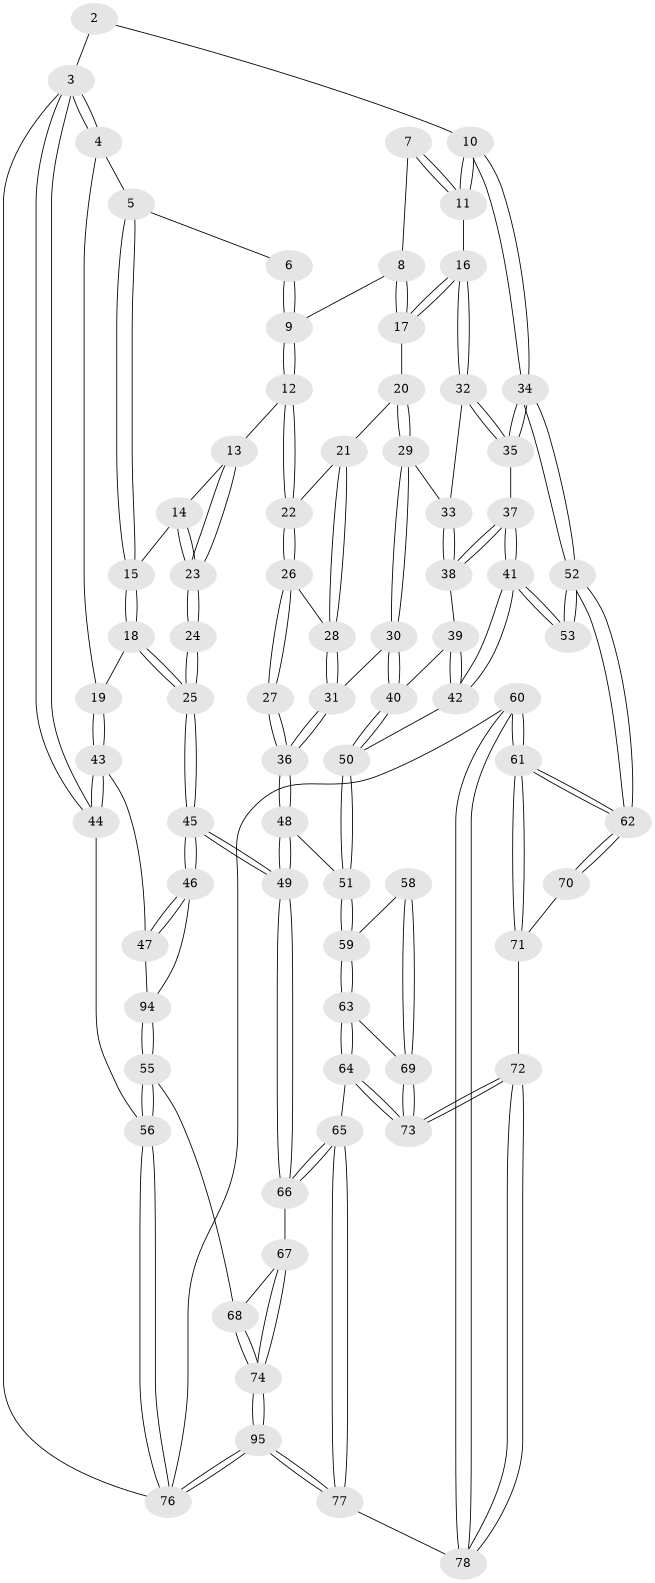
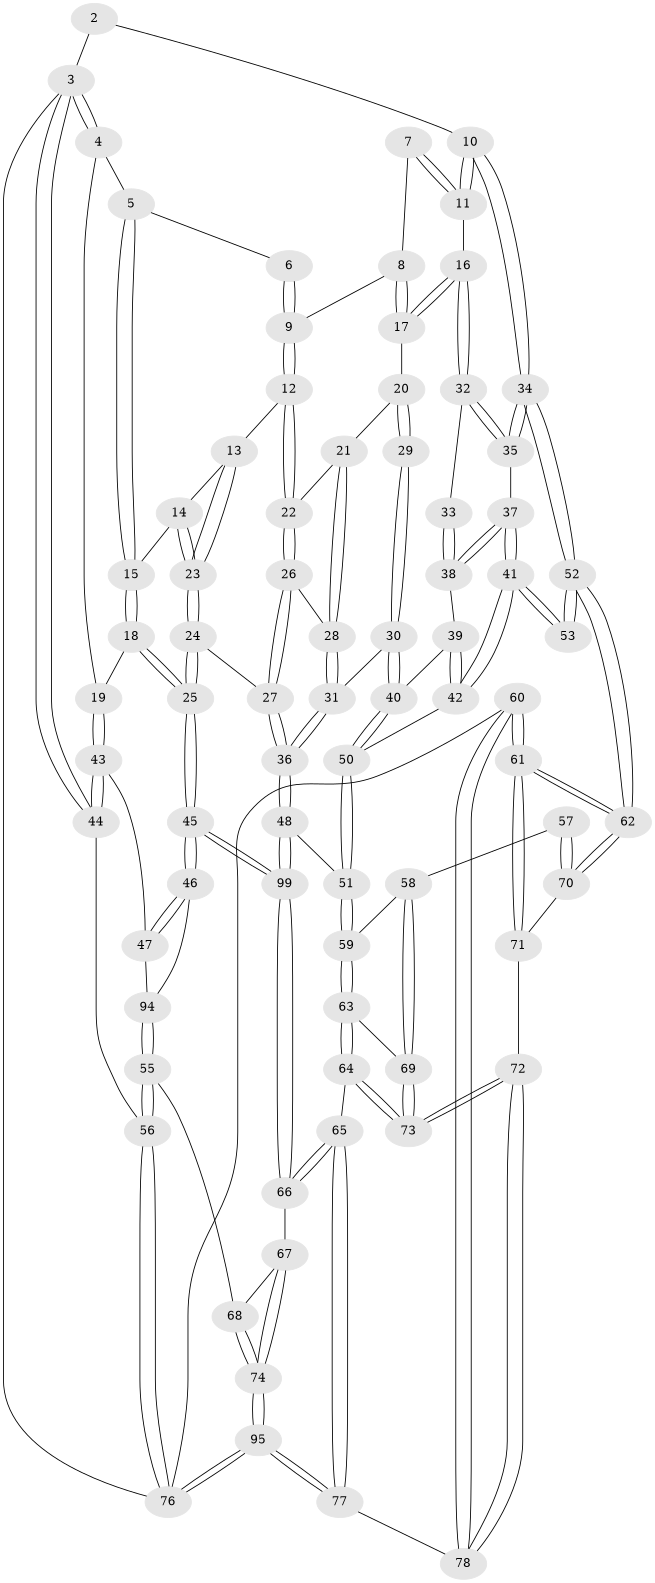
edge "29" -- "33": removed
edge "24" -- "27": added
node "57": added
node "49": label "49" -> "99"
